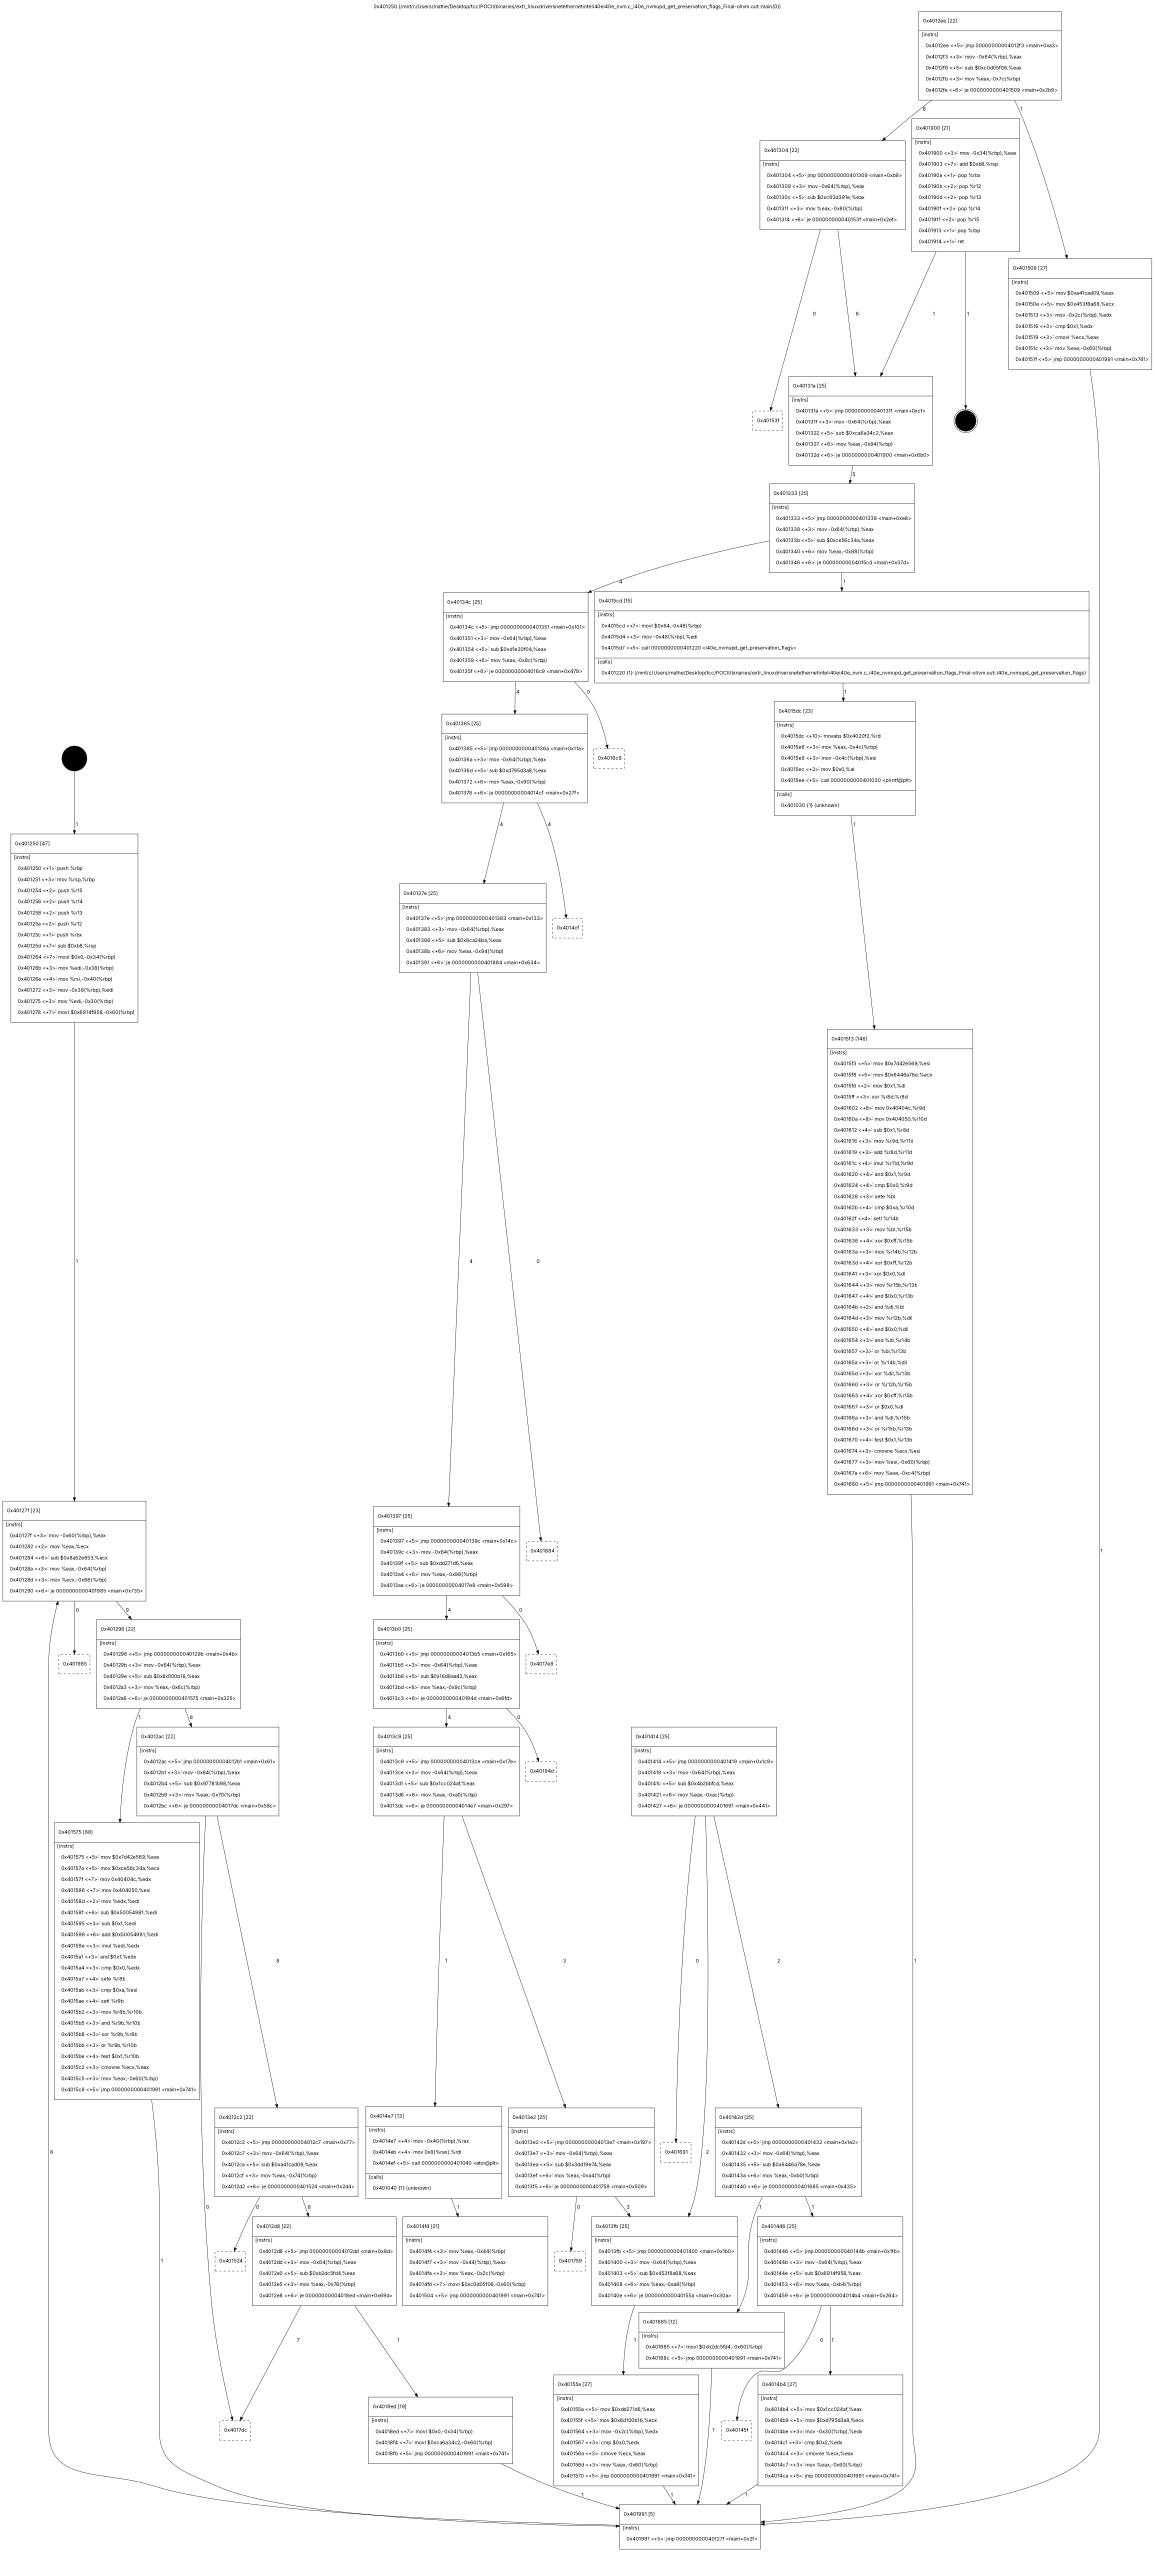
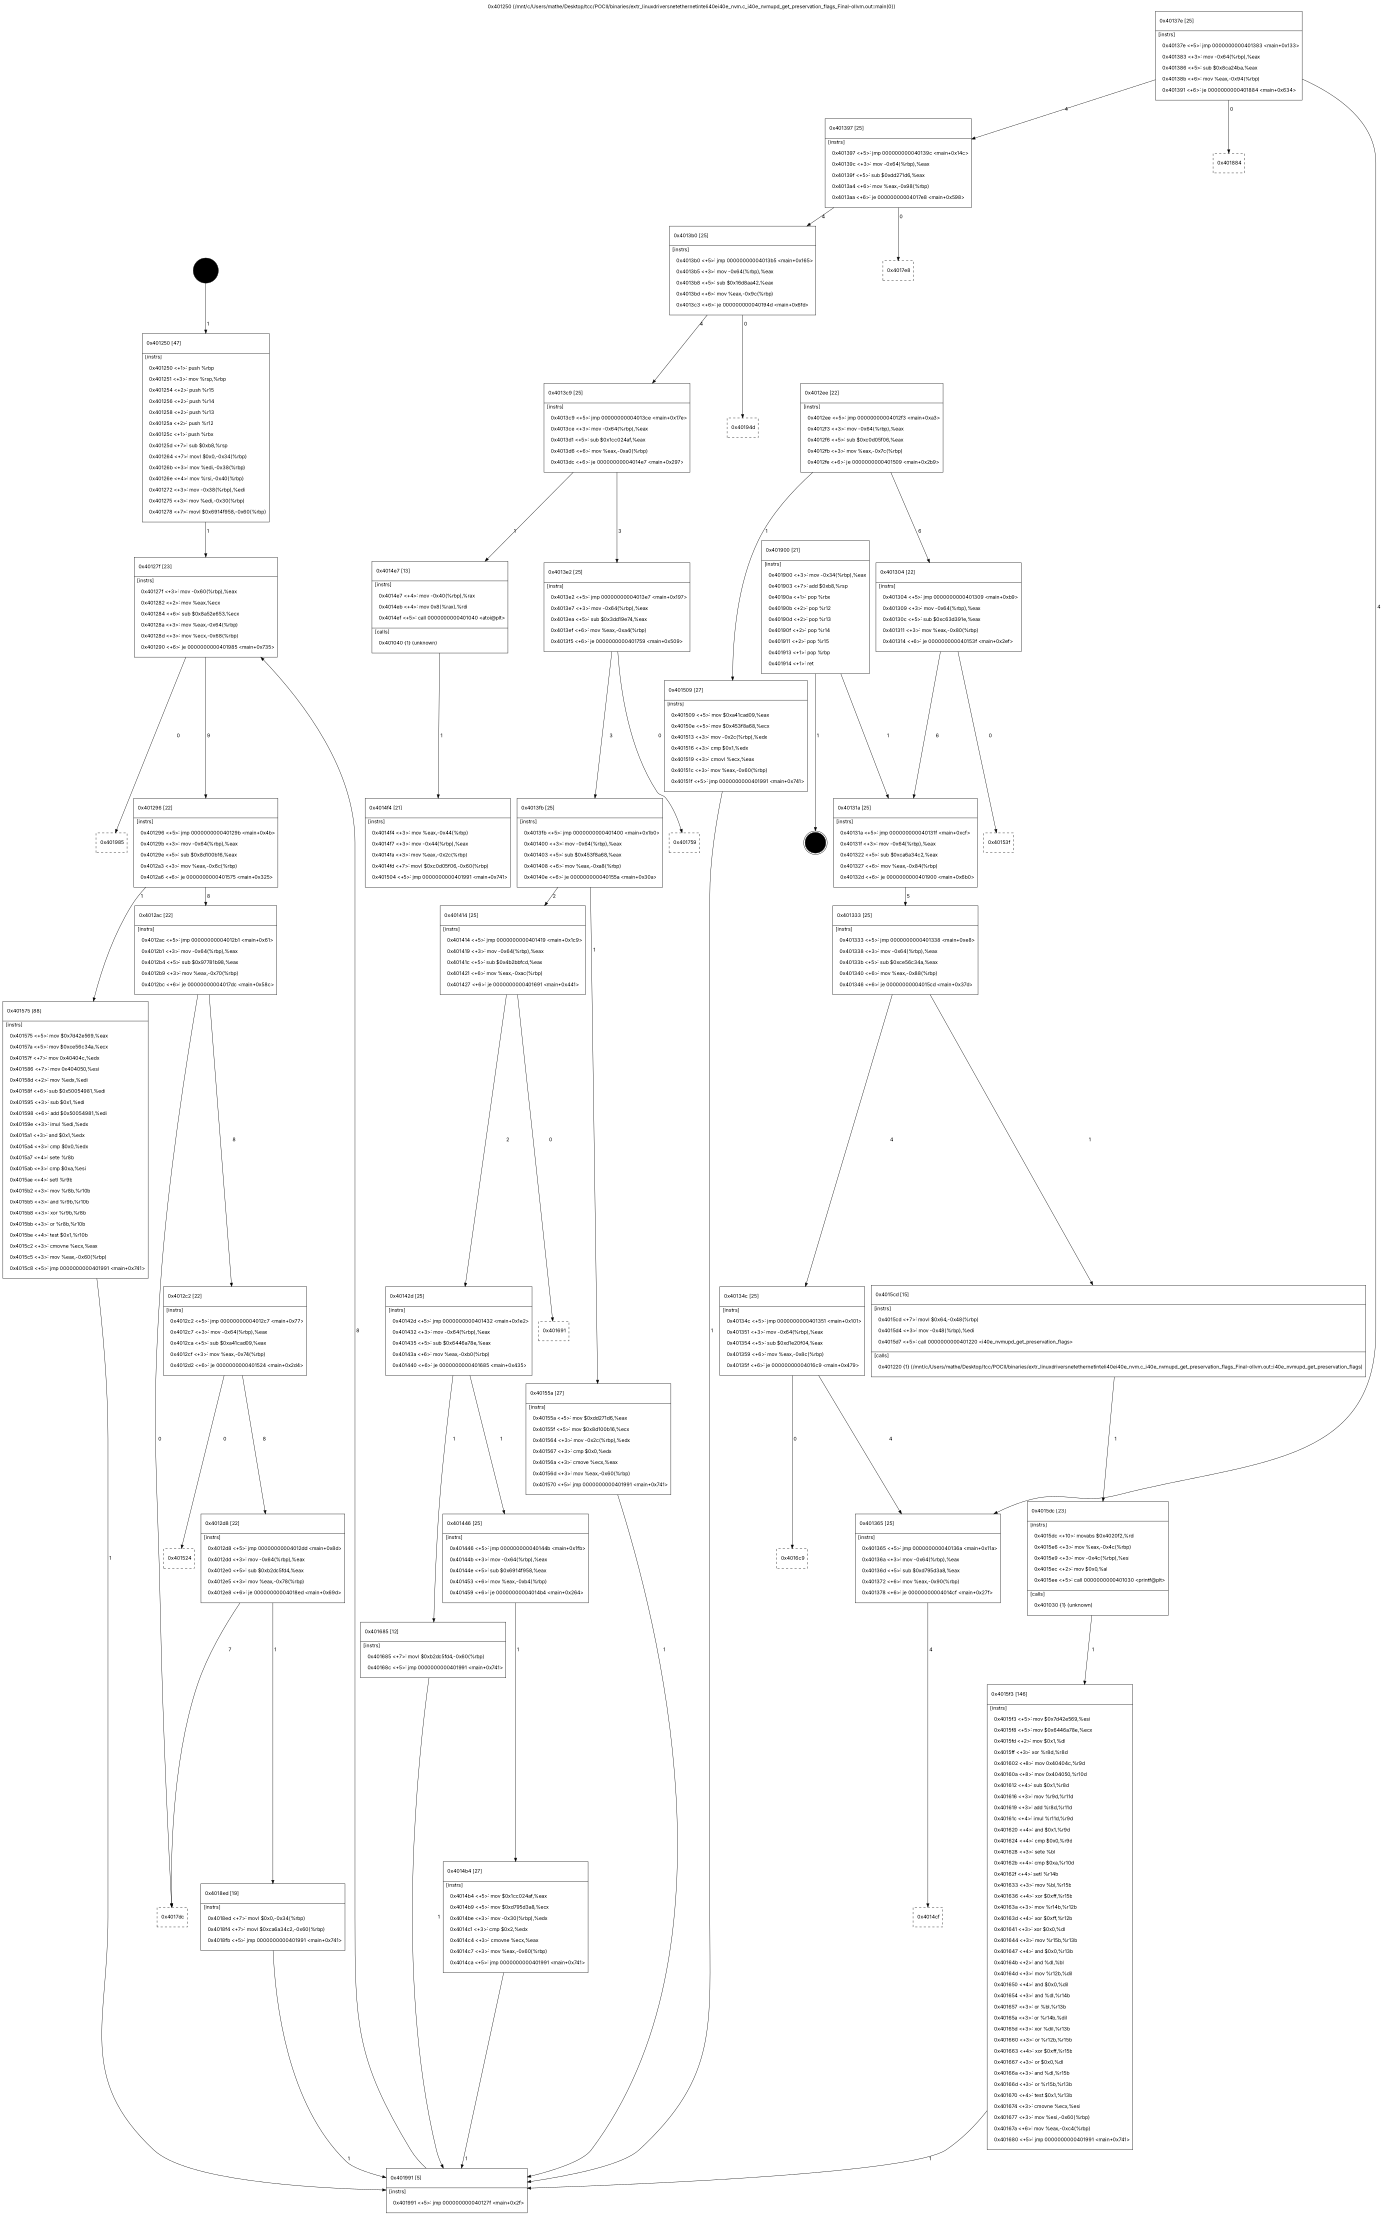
edge "0x401365 [25]" -> "0x40137e [25]": reversed
edge "0x401414 [25]" -> "0x4013fb [25]": reversed
node "0x40145f": removed
